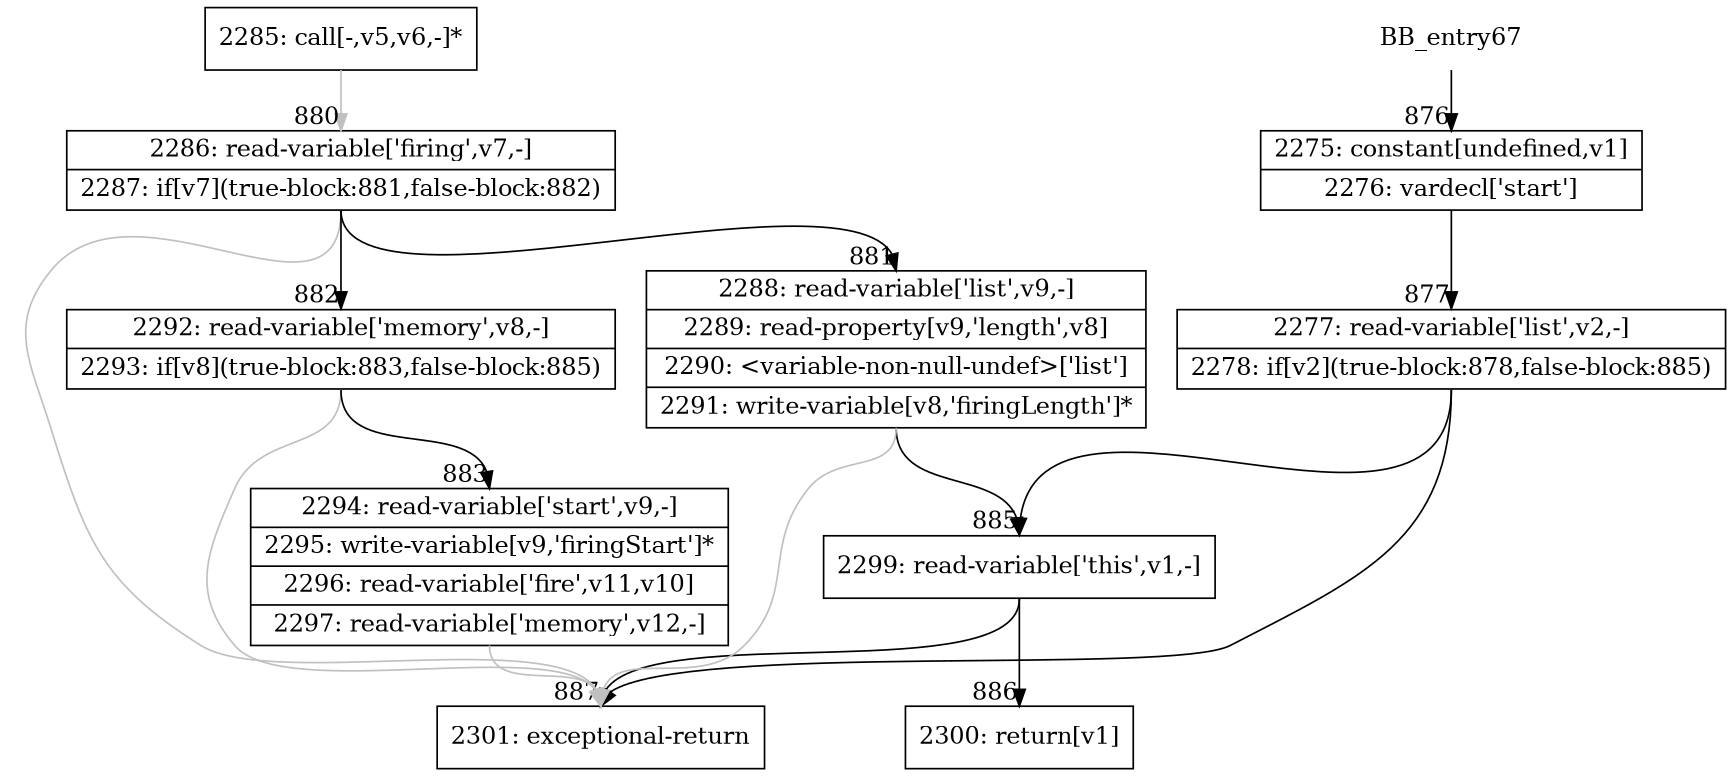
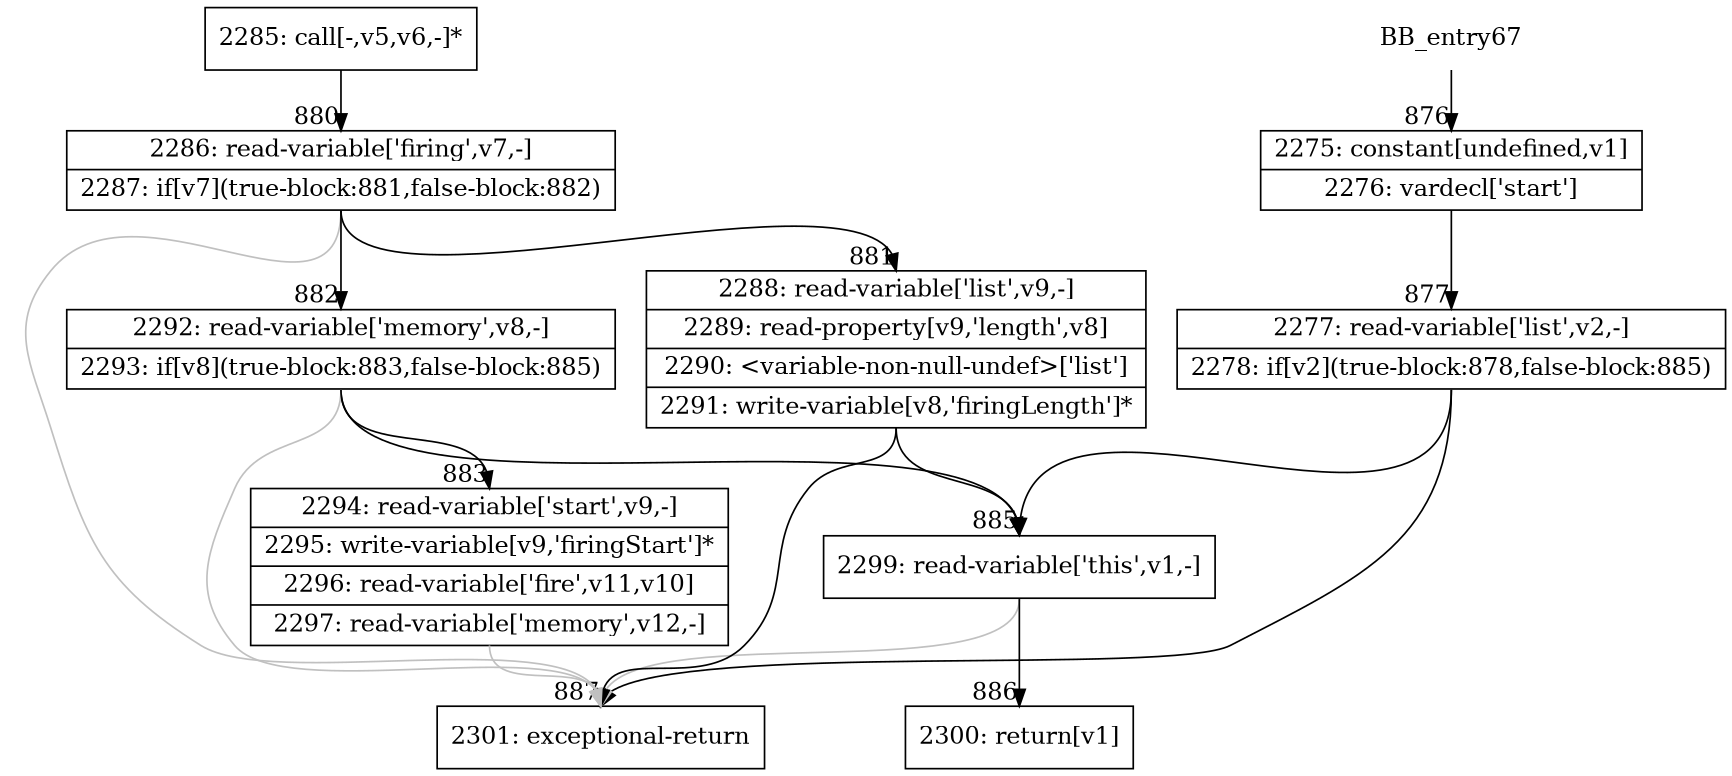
edge "2285: call[-,v5,v6,-]*" -> "2286: read-variable['firing',v7,-]": color gray -> black
edge "2292: read-variable['memory',v8,-]" -> "2299: read-variable['this',v1,-]": added
edge "2288: read-variable['list',v9,-]" -> "2301: exceptional-return": color gray -> black
edge "2299: read-variable['this',v1,-]" -> "2301: exceptional-return": color black -> gray
